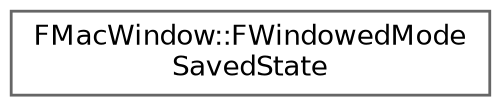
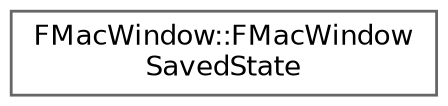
node "FMacWindow::FWindowedMode SavedState": label "FMacWindow::FWindowedMode SavedState" -> "FMacWindow::FMacWindow SavedState"
